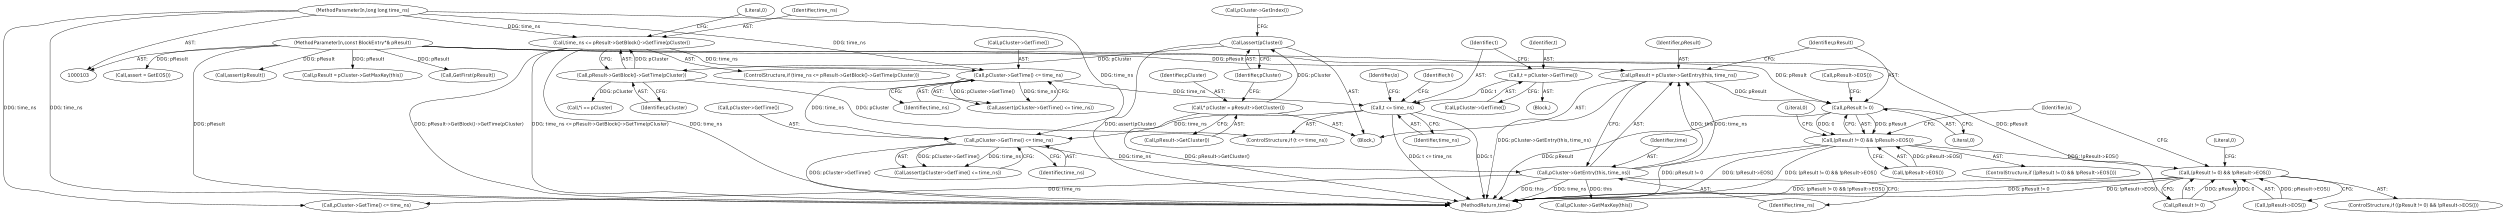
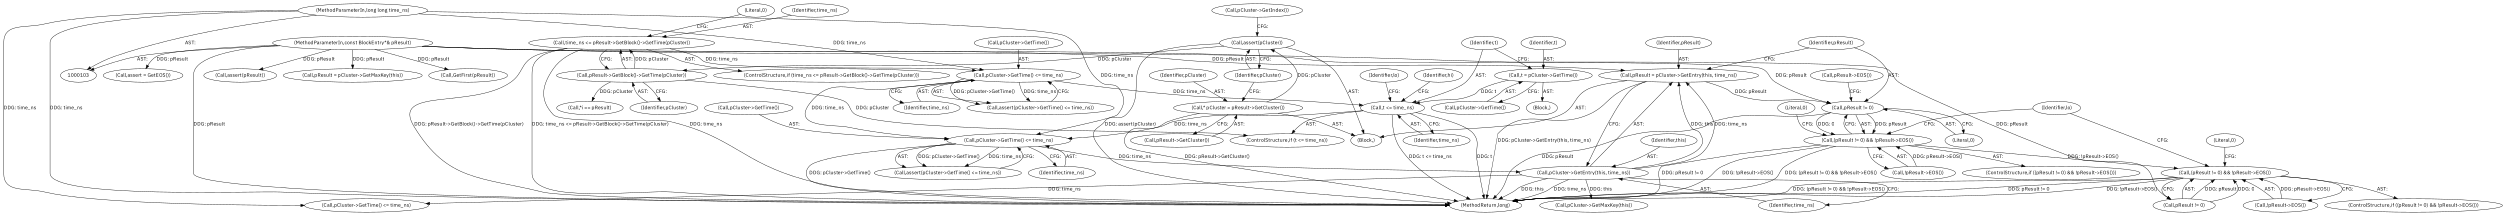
edge "(MethodParameterIn,long long time_ns)" -> "(Call,time_ns <= pResult->GetBlock()->GetTime(pCluster))": removed, label "DDG: time_ns"
node "(Call,*i == pCluster)": label "(Call,*i == pCluster)" -> "(Call,*i == pResult)"
node "(Identifier,time)": label "(Identifier,time)" -> "(Identifier,this)"
node "(MethodReturn,time)": label "(MethodReturn,time)" -> "(MethodReturn,long)"
